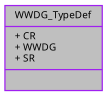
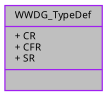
node "WWDG_TypeDef": text "+ WWDG" -> "+ CFR"
